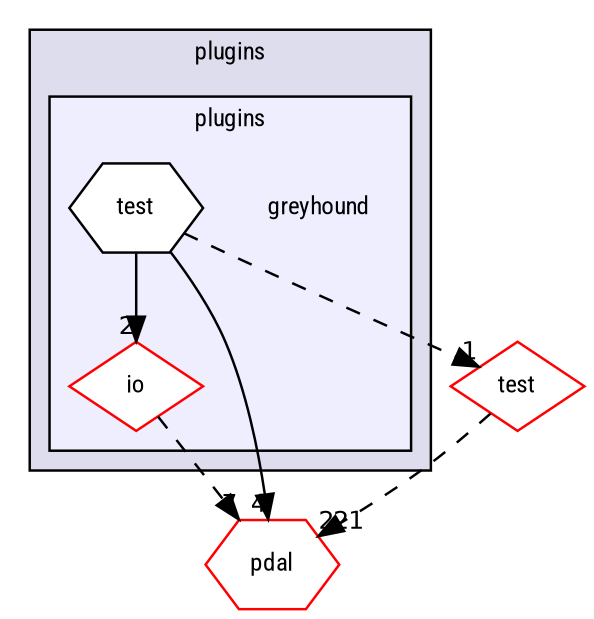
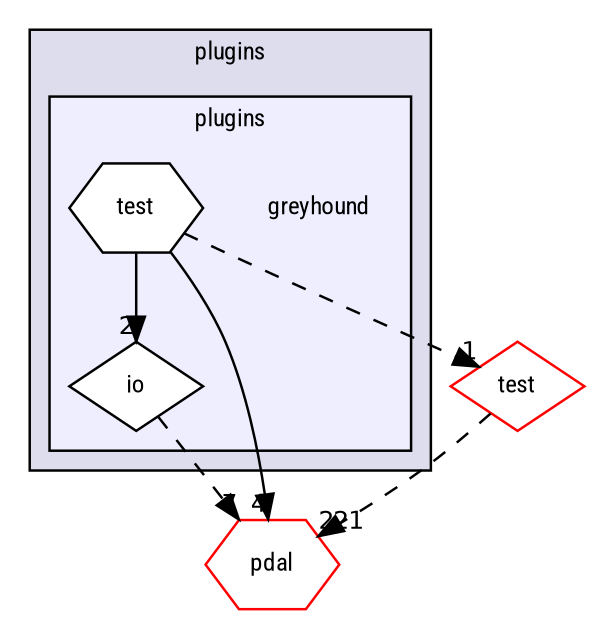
node "io": color red -> black
